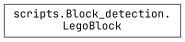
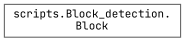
node "scripts.Block_detection. LegoBlock": label "scripts.Block_detection. LegoBlock" -> "scripts.Block_detection. Block"
